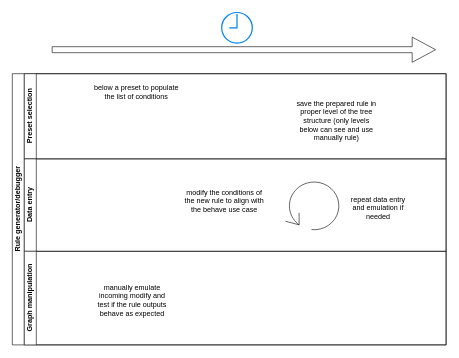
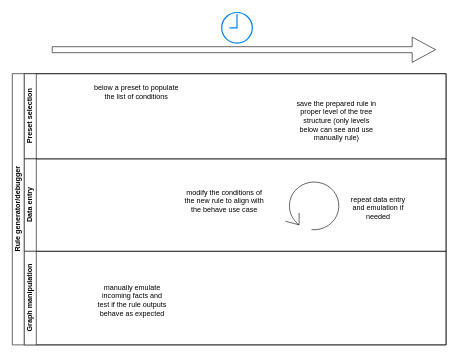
node "manually emulate incoming modify and test if the rule outputs behave as expected": label "manually emulate incoming modify and test if the rule outputs behave as expected" -> "manually emulate incoming facts and test if the rule outputs behave as expected"
